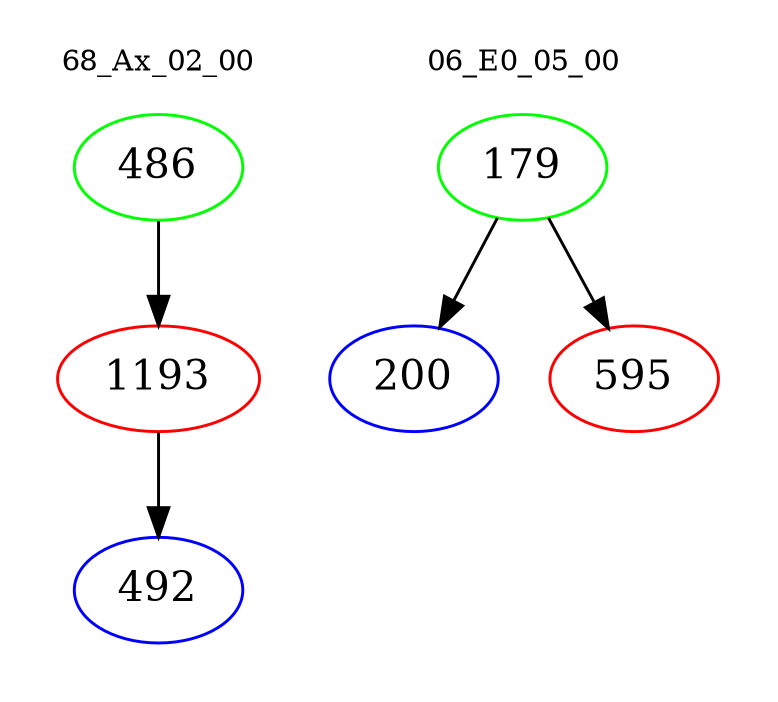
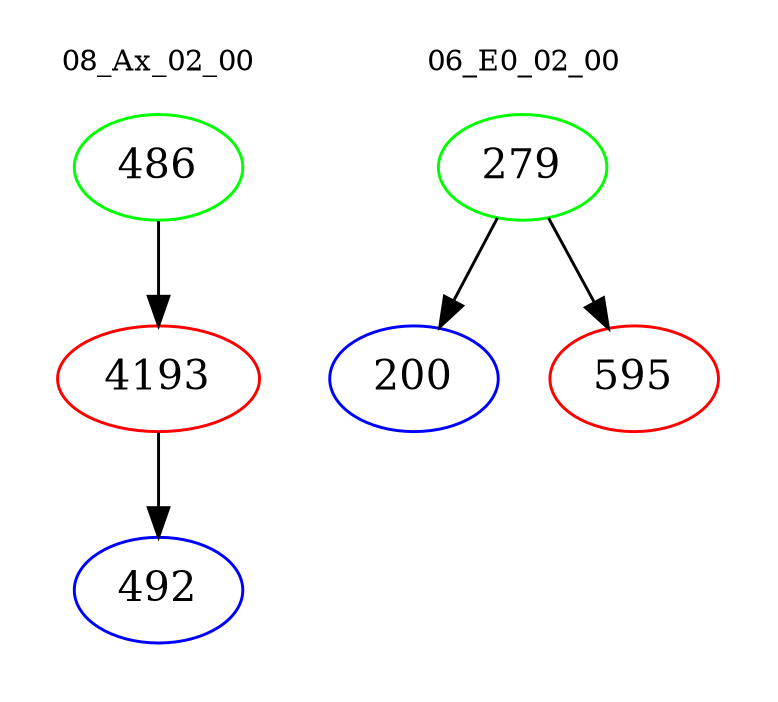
cluster "68_Ax_02_00": label "68_Ax_02_00" -> "08_Ax_02_00"
cluster "06_E0_05_00": label "06_E0_05_00" -> "06_E0_02_00"
node "179": label "179" -> "279"
node "1193": label "1193" -> "4193"
